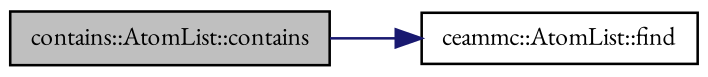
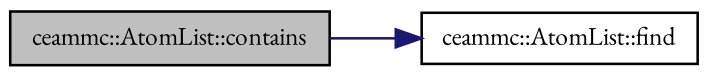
node "contains::AtomList::contains": label "contains::AtomList::contains" -> "ceammc::AtomList::contains"
